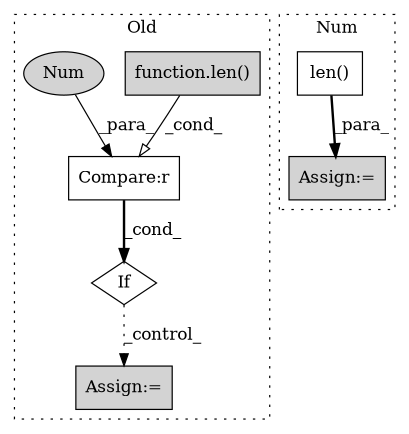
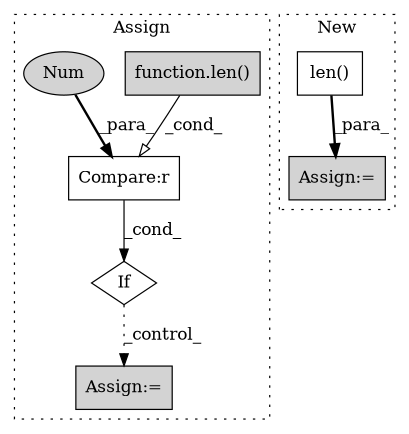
cluster "Old": label "Old" -> "Assign"
cluster "Num": label "Num" -> "New"
edge "Num" -> "Compare:r": style solid -> bold
edge "Compare:r" -> "If": style bold -> solid
